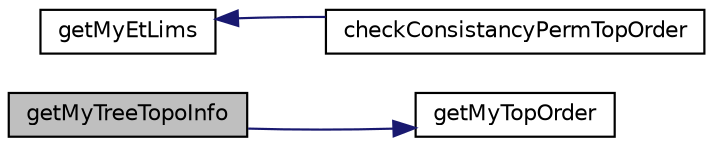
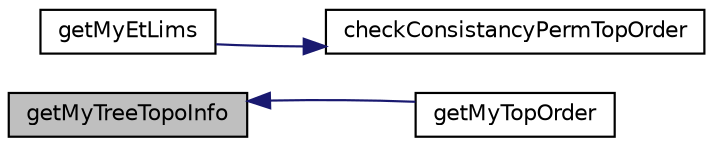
edge "checkConsistancyPermTopOrder" -> "getMyEtLims": reversed
edge "getMyTreeTopoInfo" -> "getMyTopOrder": reversed
